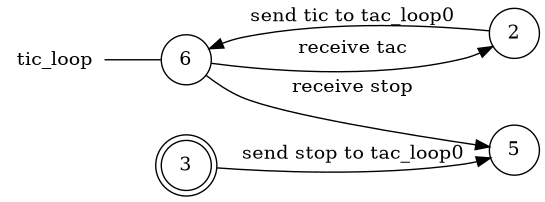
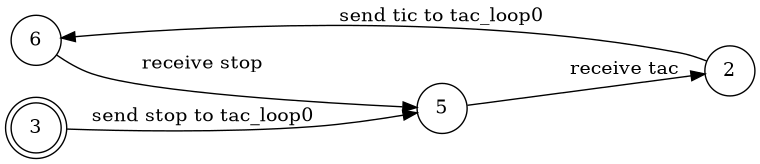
node "tic_loop": removed
edge "6" -> "2": now "5" -> "2"
